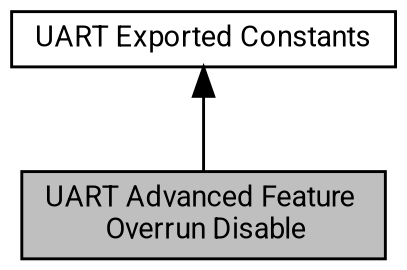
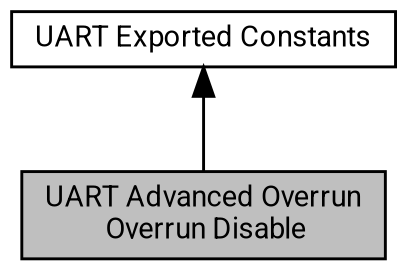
node "UART Advanced Feature Overrun Disable": label "UART Advanced Feature Overrun Disable" -> "UART Advanced Overrun Overrun Disable"
